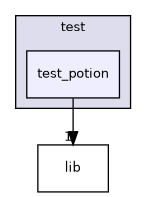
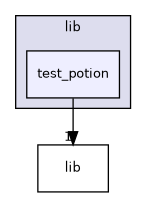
cluster "test": label "test" -> "lib"
